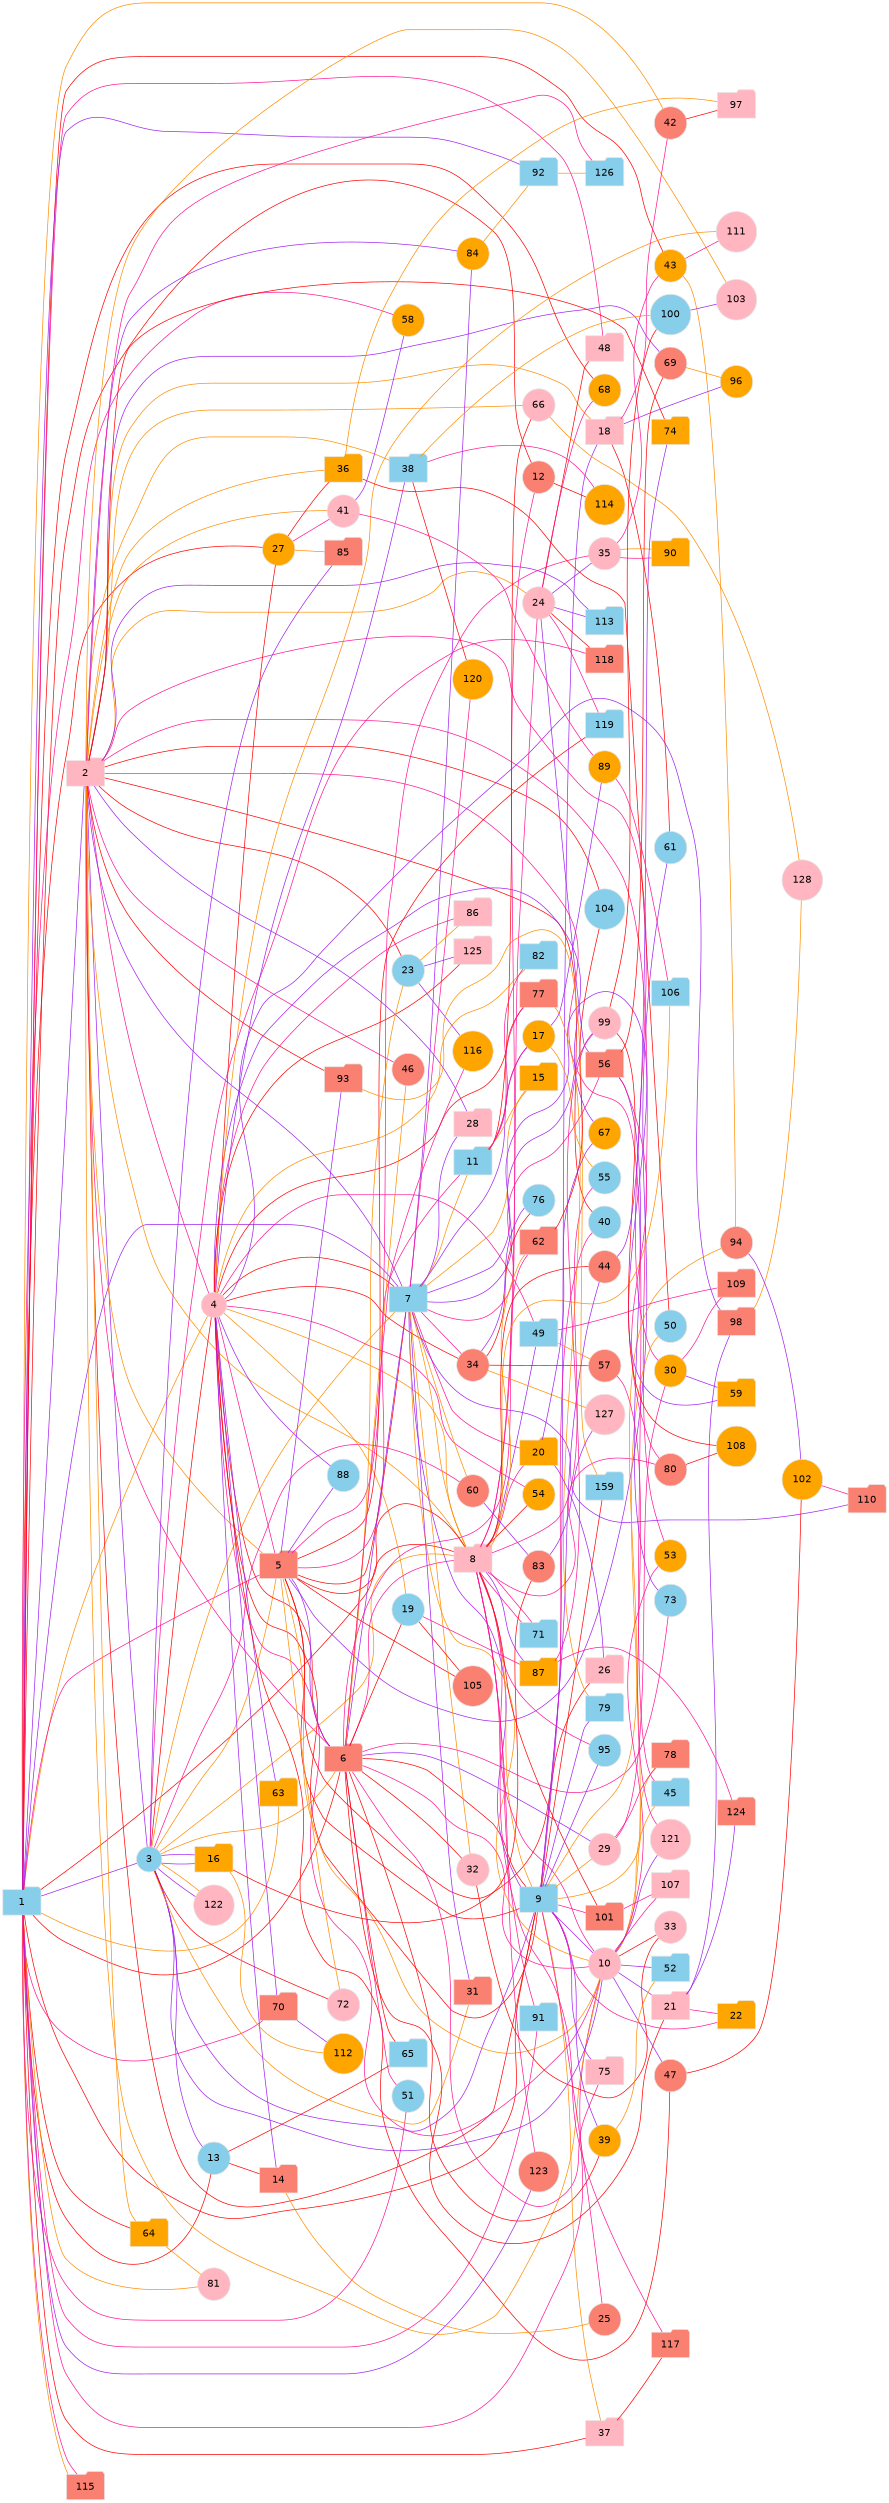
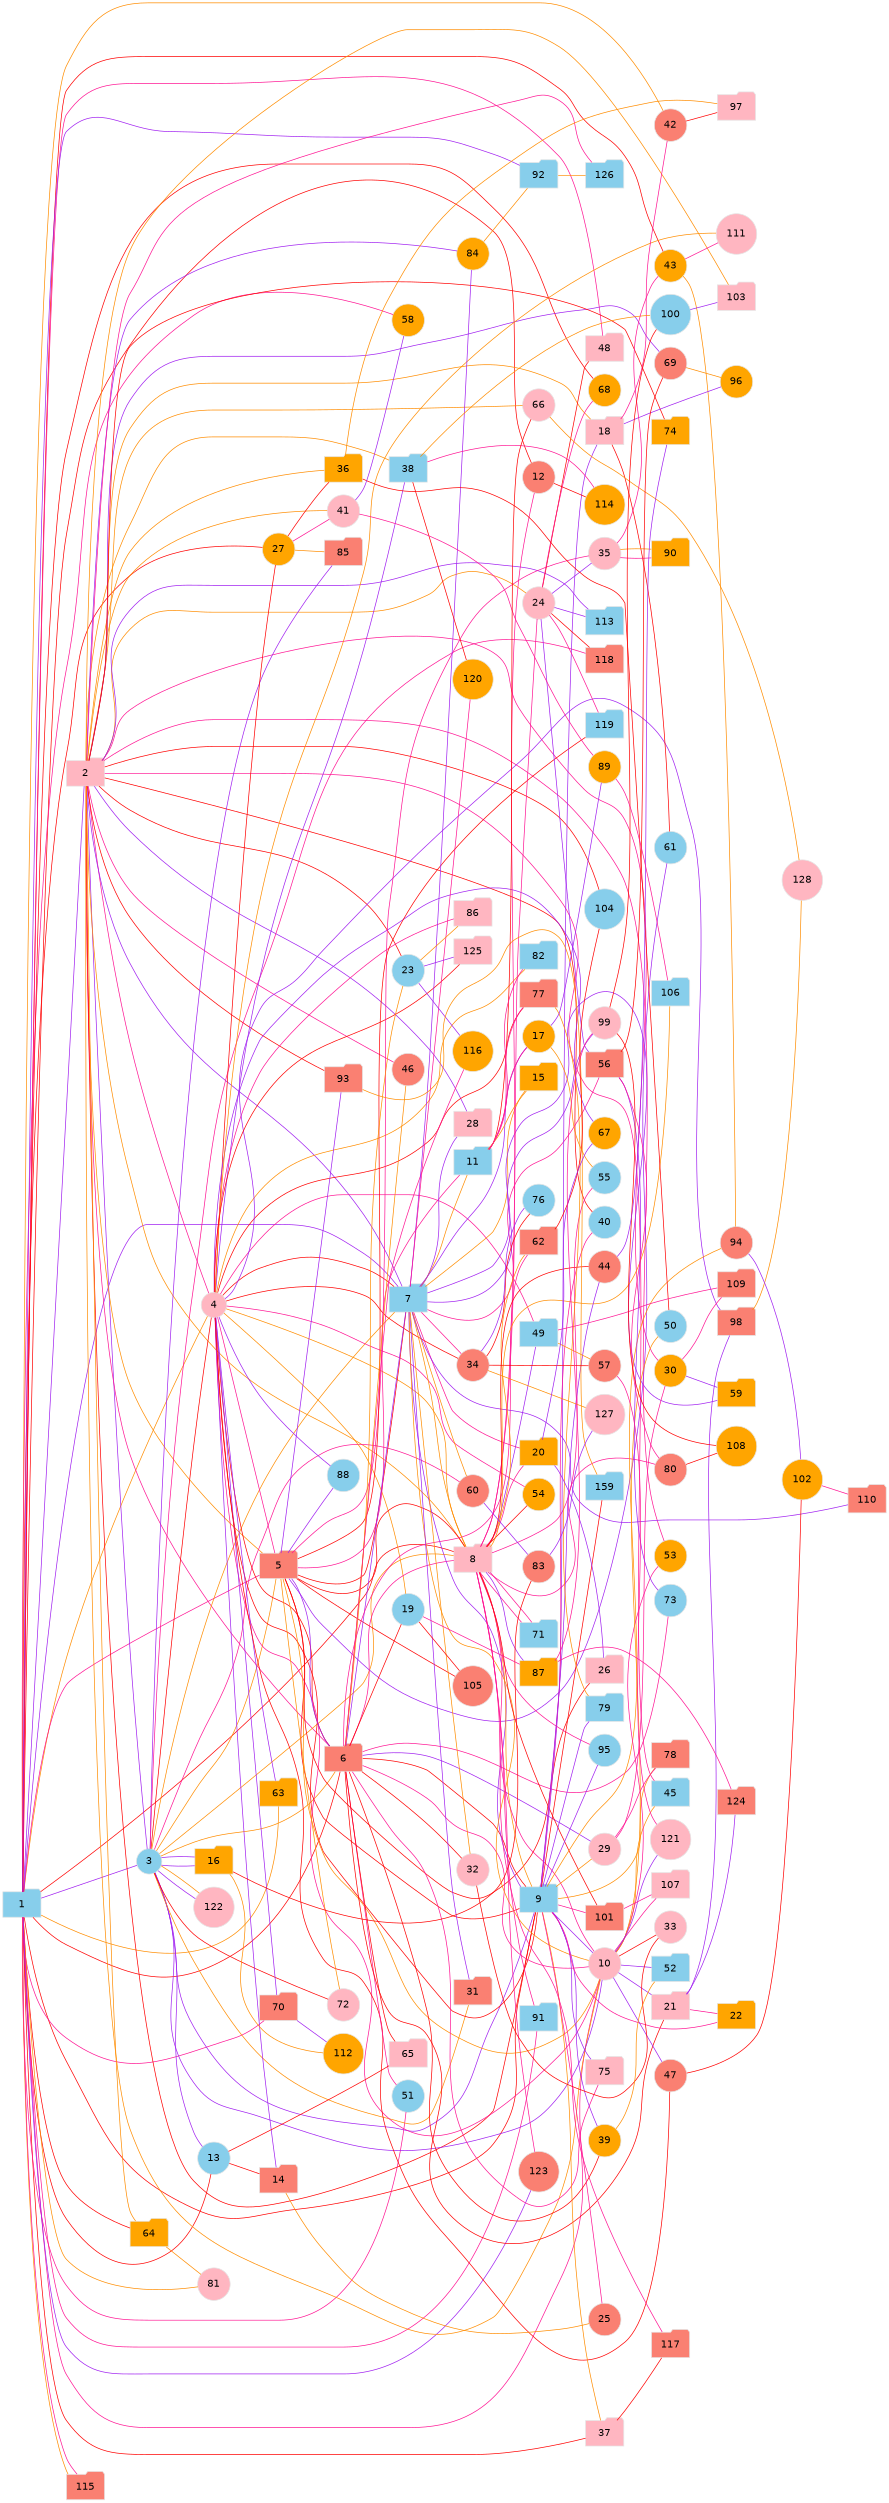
node "103": shape circle -> folder
node "65": fillcolor skyblue -> lightpink
